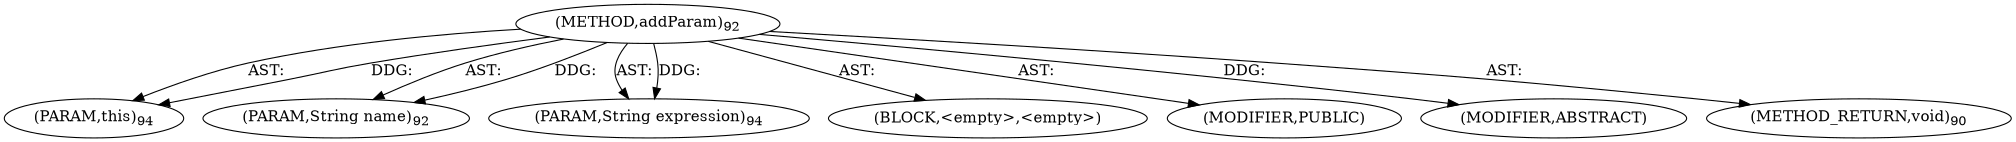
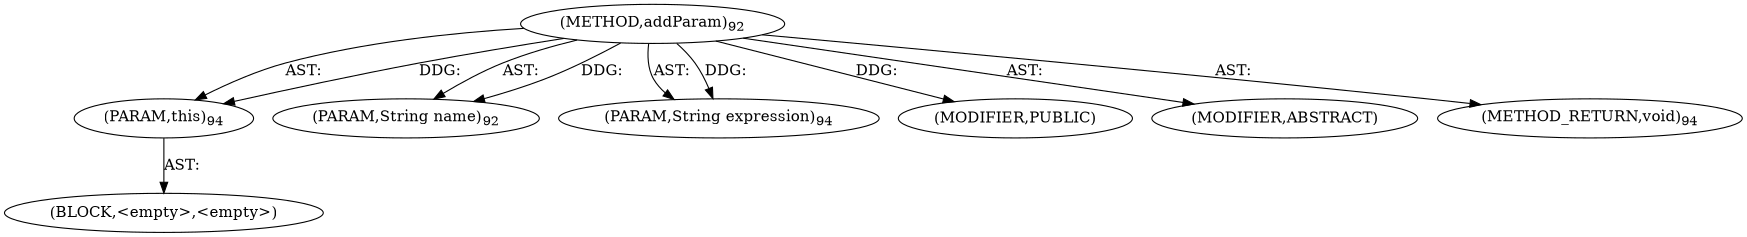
edge "(METHOD,addParam)" -> "(BLOCK,<empty>,<empty>)": now "(PARAM,this)" -> "(BLOCK,<empty>,<empty>)"
edge "(METHOD,addParam)" -> "(MODIFIER,PUBLIC)": label "AST: " -> "DDG: "
edge "(METHOD,addParam)" -> "(MODIFIER,ABSTRACT)": label "DDG: " -> "AST: "
node "(METHOD_RETURN,void)": text "90" -> "94"
